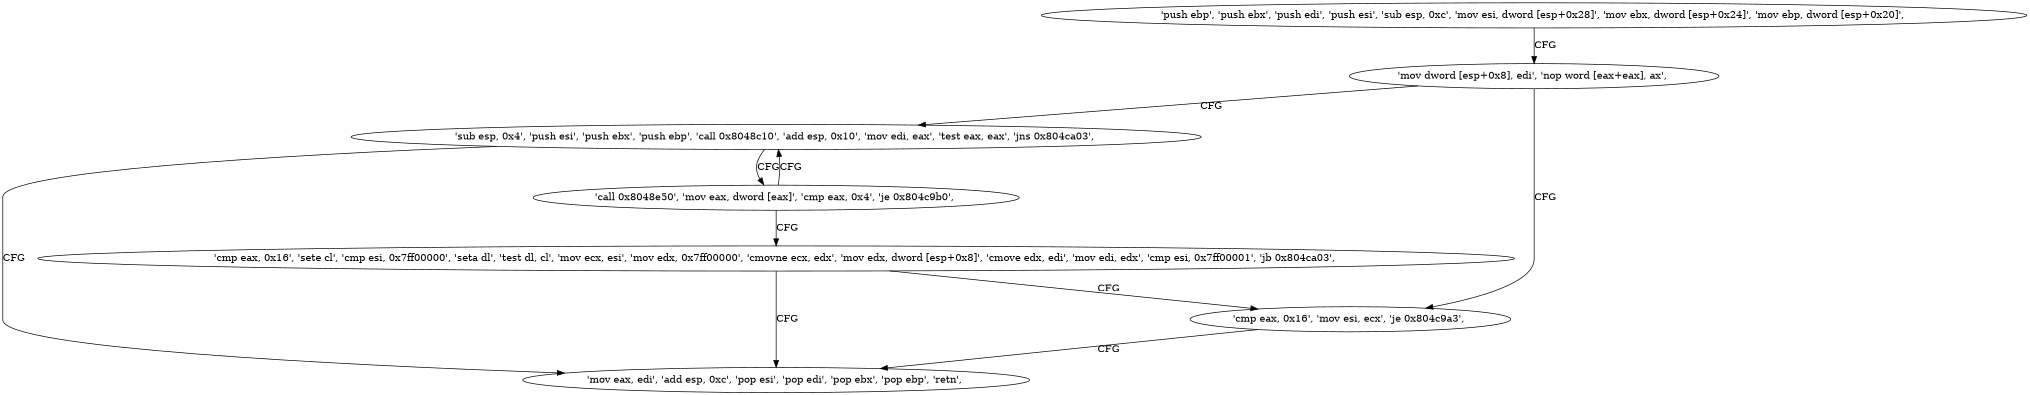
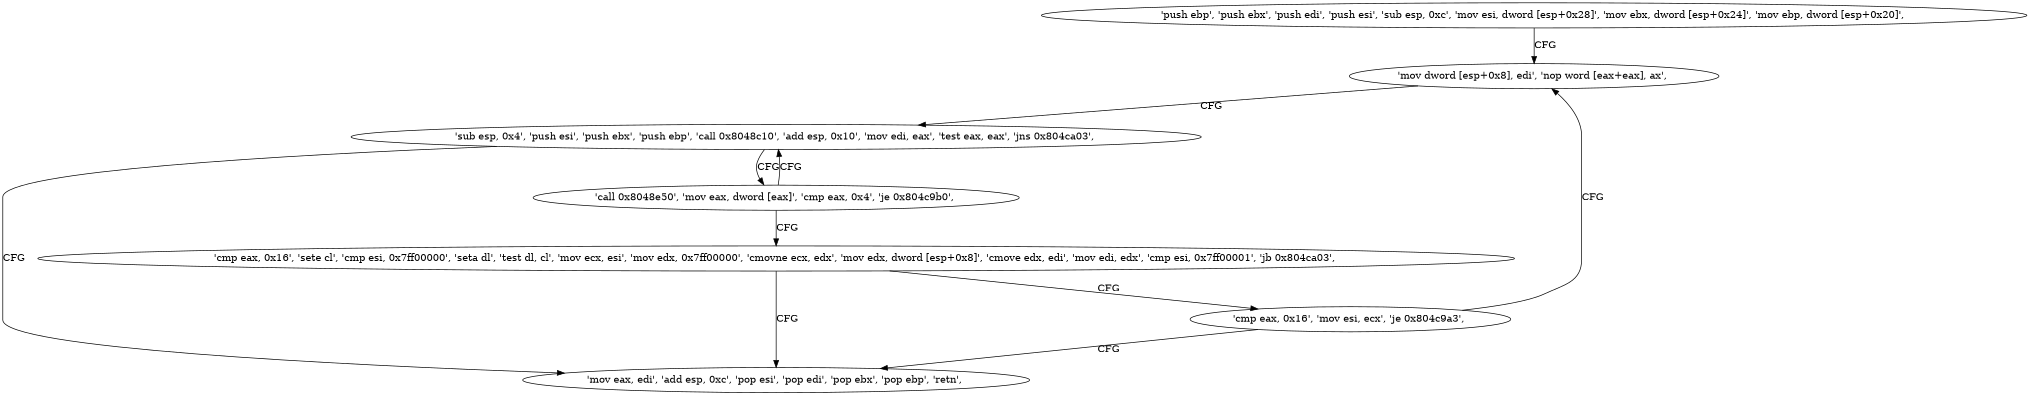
edge "'mov dword [esp+0x8], edi', 'nop word [eax+eax], ax'," -> "'cmp eax, 0x16', 'mov esi, ecx', 'je 0x804c9a3',": reversed
